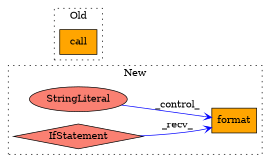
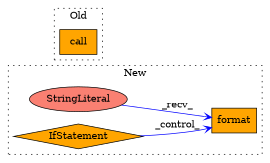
edge "StringLiteral" -> "format": label "_control_" -> "_recv_"
edge "IfStatement" -> "format": label "_recv_" -> "_control_"
node "IfStatement": fillcolor salmon -> orange
